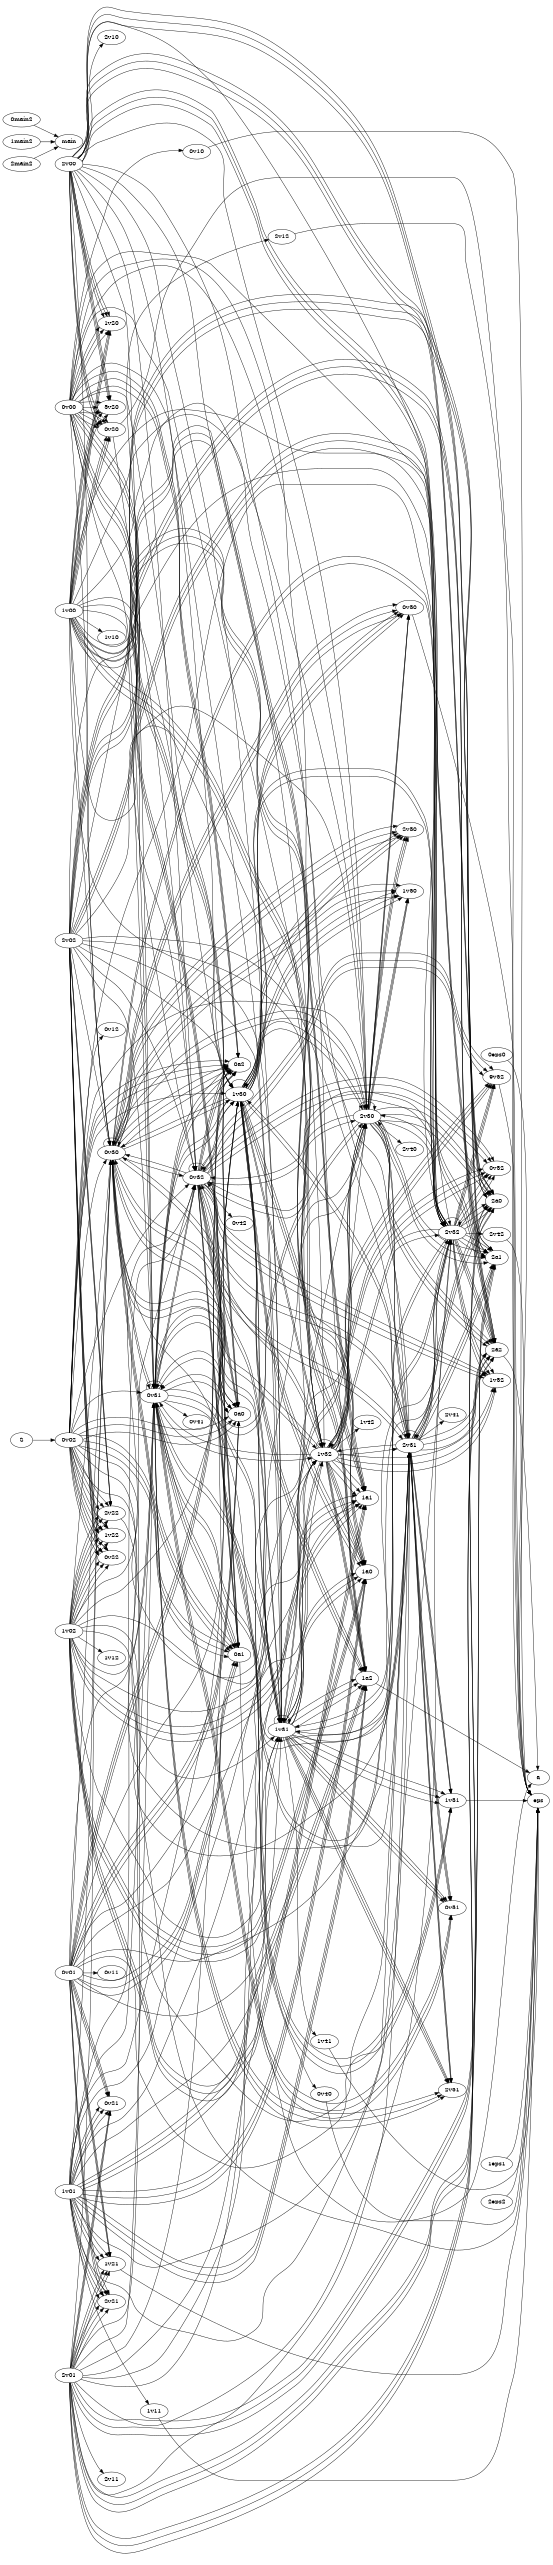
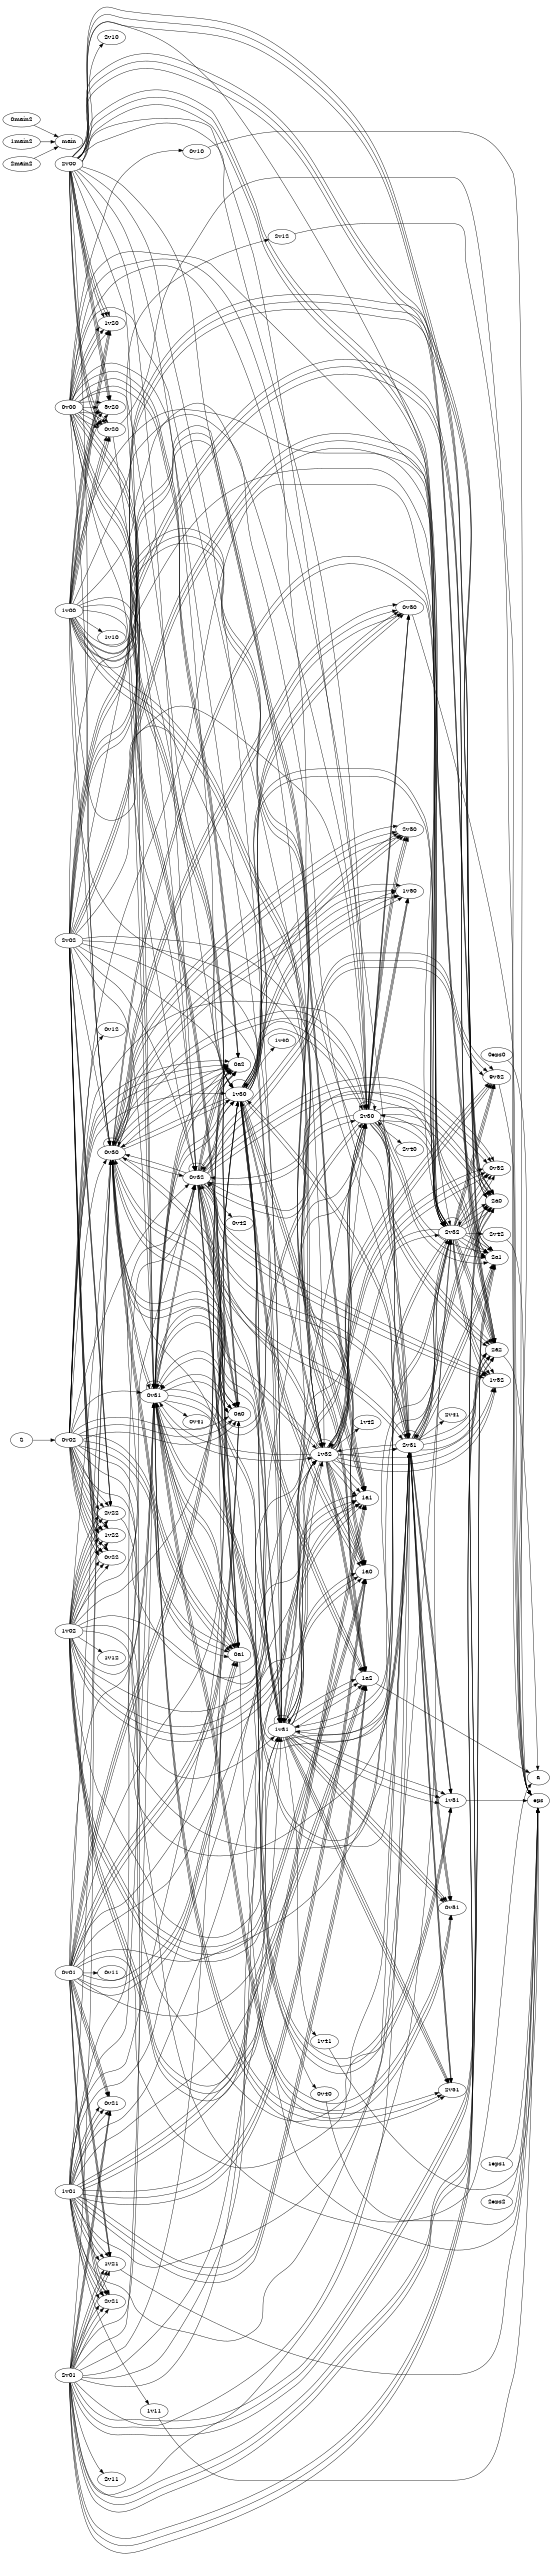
edge "2v00" -> "1a2": now "2v00" -> "2v31"
node "1v40": added
